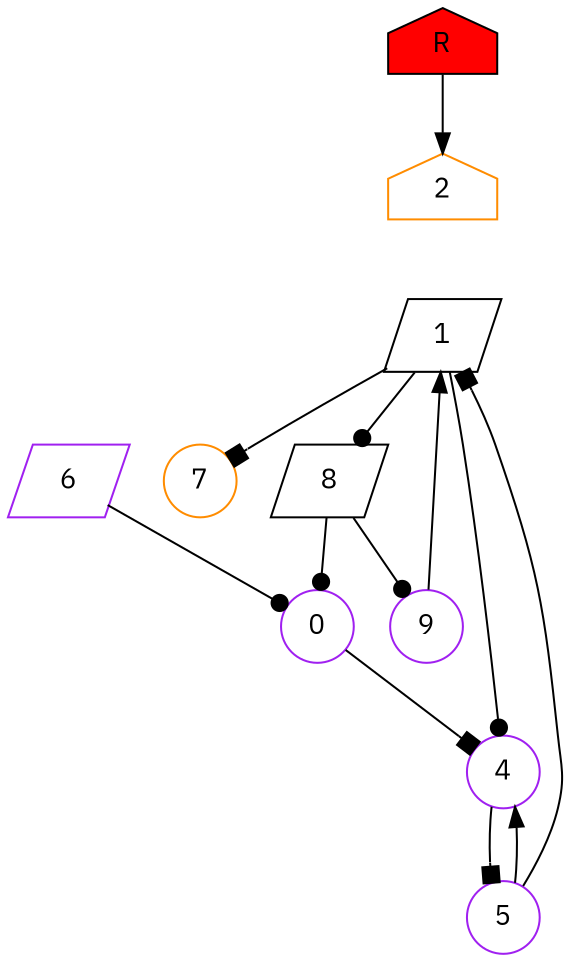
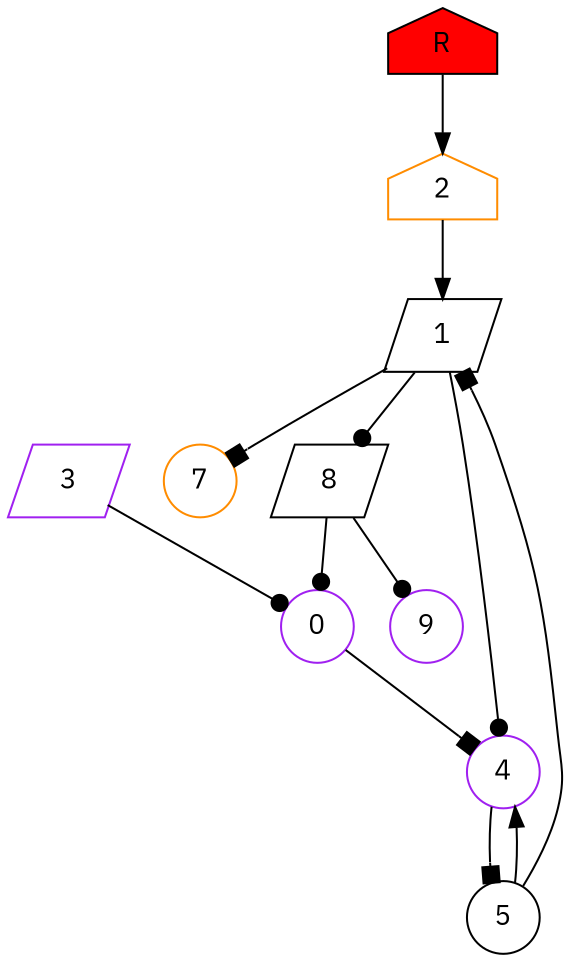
node "6": label "6" -> "3"
edge "9" -> "1": now "2" -> "1"
node "5": color purple -> black
